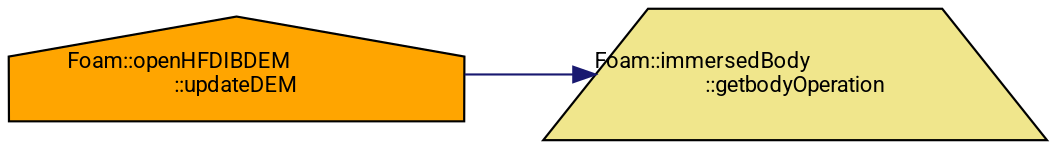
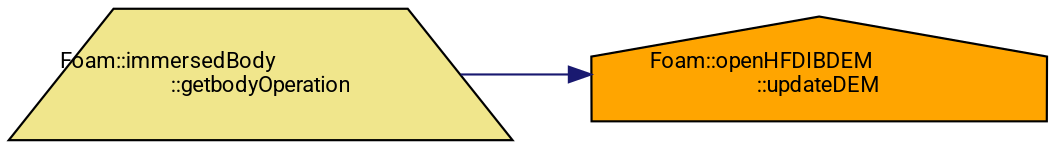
edge "Foam::openHFDIBDEM ::updateDEM" -> "Foam::immersedBody ::getbodyOperation": reversed
